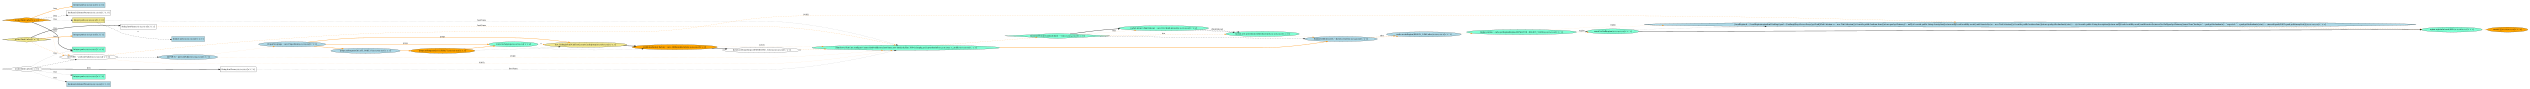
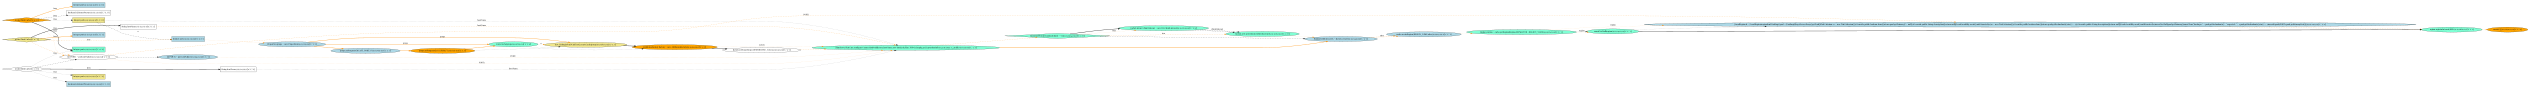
edge "createClientCache['0', '0', '1']" -> "Integer port2@@@2@@@['0', '0', '1']": added, label "true"
edge "int PORT2 = port2.intValue()@@@4@@@['1', '1', '1']" -> "Properties props = new Properties()@@@5@@@['1', '1', '1']": now "Integer port2@@@2@@@['0', '0', '1']" -> "Properties props = new Properties()@@@5@@@['1', '1', '1']"
node "Integer port2@@@2@@@['0', '1', '0']": fillcolor aquamarine -> khaki
